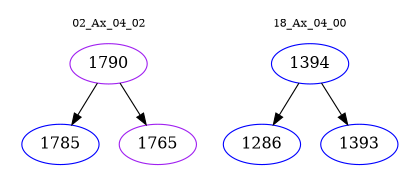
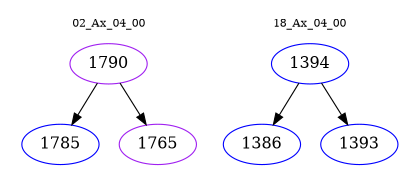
cluster "02_Ax_04_02": label "02_Ax_04_02" -> "02_Ax_04_00"
node "1286": label "1286" -> "1386"
